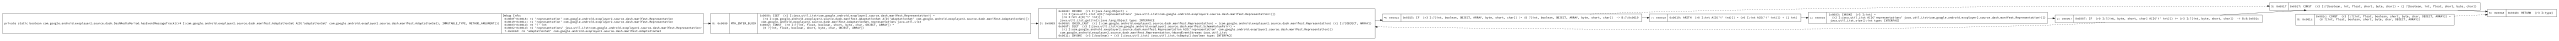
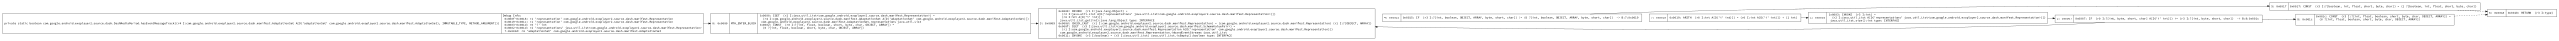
edge "4: 0x0015" -> "5: 0x0017": style dashed -> solid
edge "5: 0x0017" -> "6: 0x0018": style solid -> dashed
edge "2: 0x0007" -> "5: 0x0017": now "2: 0x0007" -> "8: 0x001c"
edge "4: 0x0015" -> "7: 0x0019": removed
edge "3: 0x0009" -> "4: 0x0015": removed
edge "2: 0x0007" -> "3: 0x0009": style dashed -> solid
